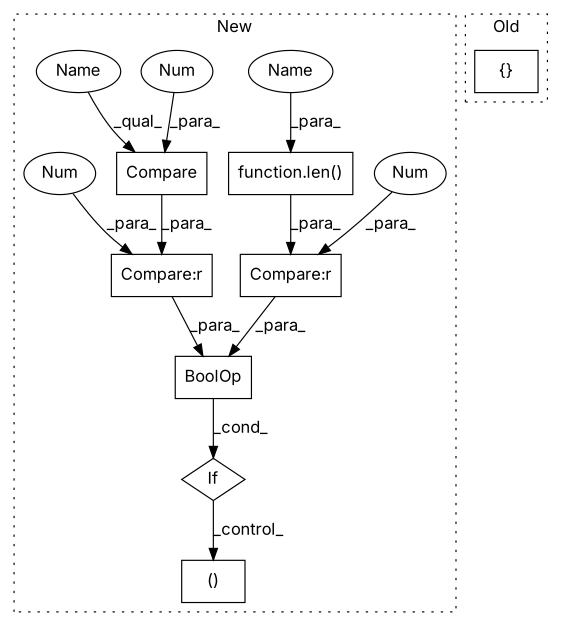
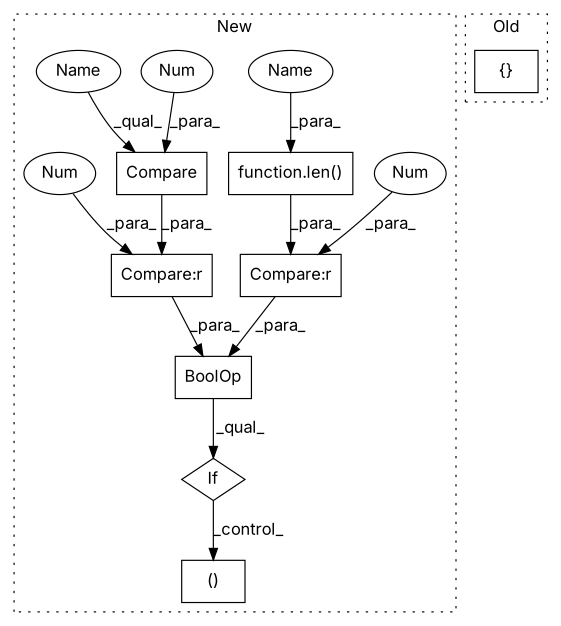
edge "BoolOp" -> "If": label "_cond_" -> "_qual_"
